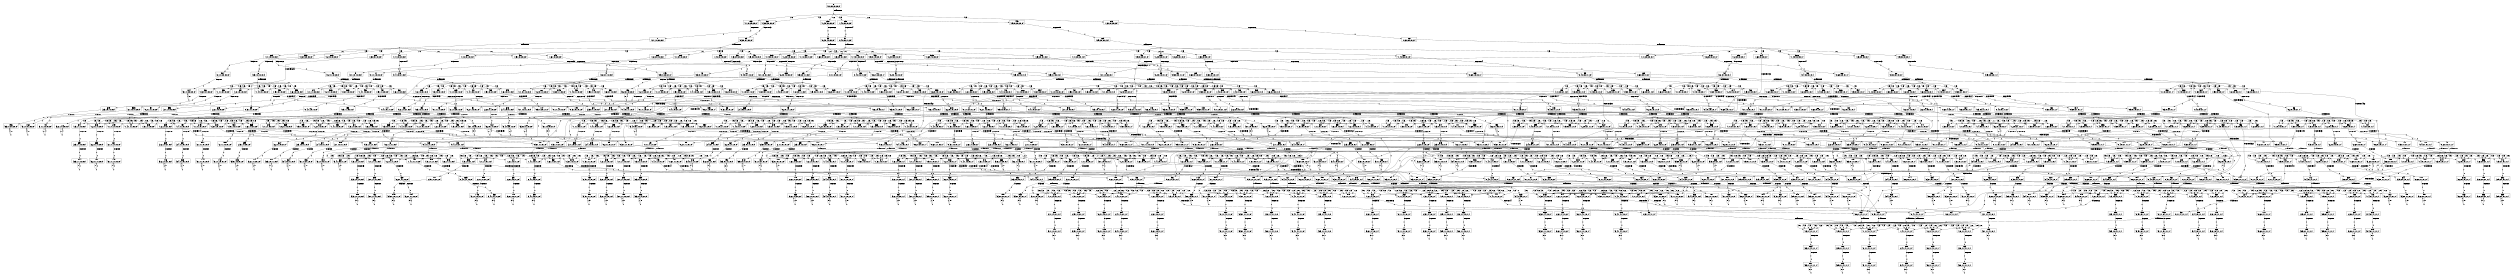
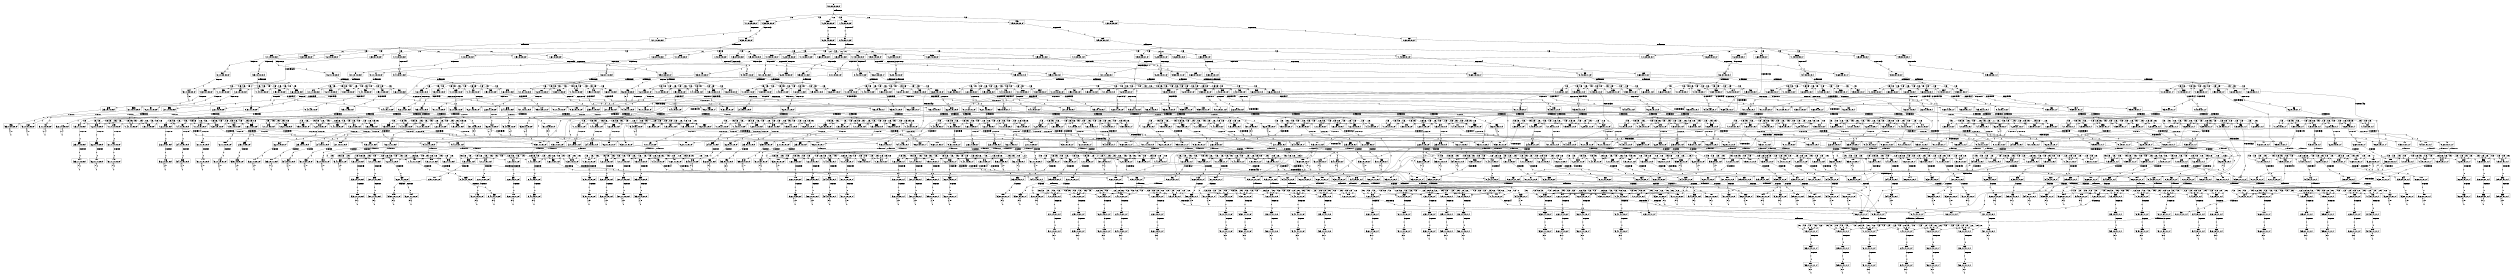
node "87 (0,3,1,0,1,1,1,0)": added
